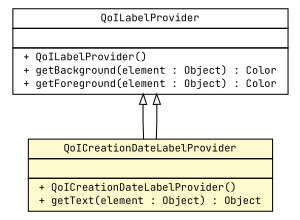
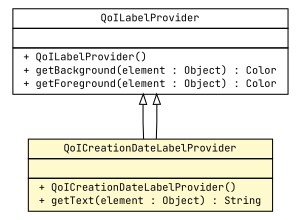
node "QoICreationDateLabelProvider": text "+ getText(element : Object) : Object" -> "+ getText(element : Object) : String"
